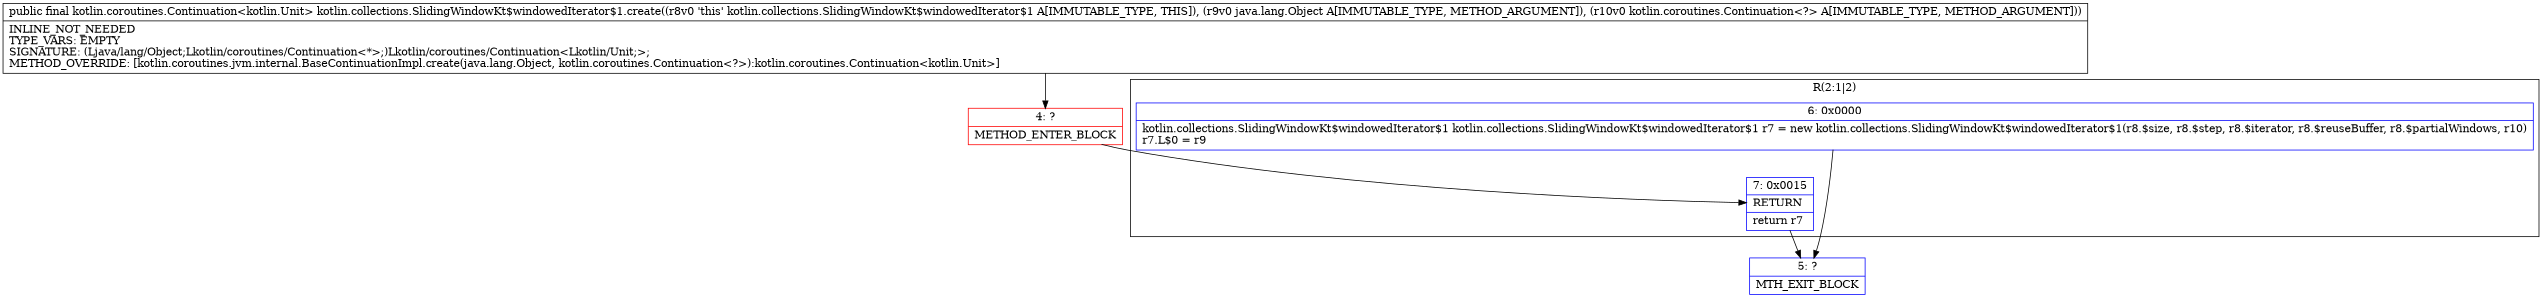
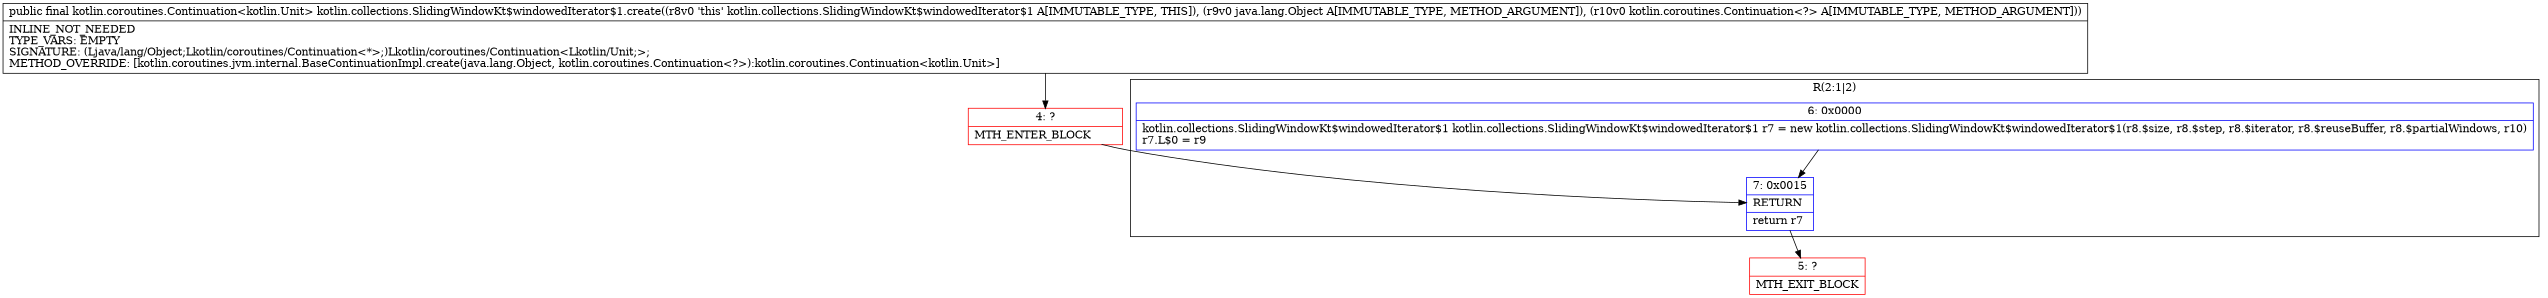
node "4: ?": text "METHOD_ENTER_BLOCK" -> "MTH_ENTER_BLOCK"
edge "6: 0x0000" -> "5: ?": now "6: 0x0000" -> "7: 0x0015"
node "5: ?": color blue -> red
